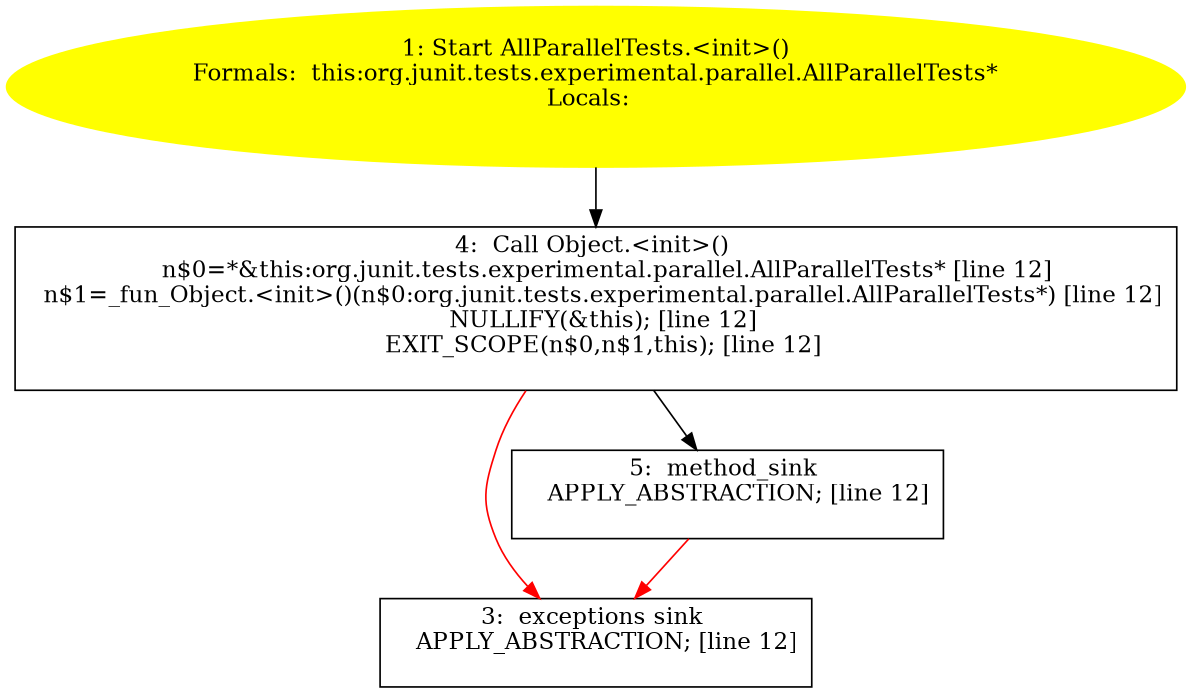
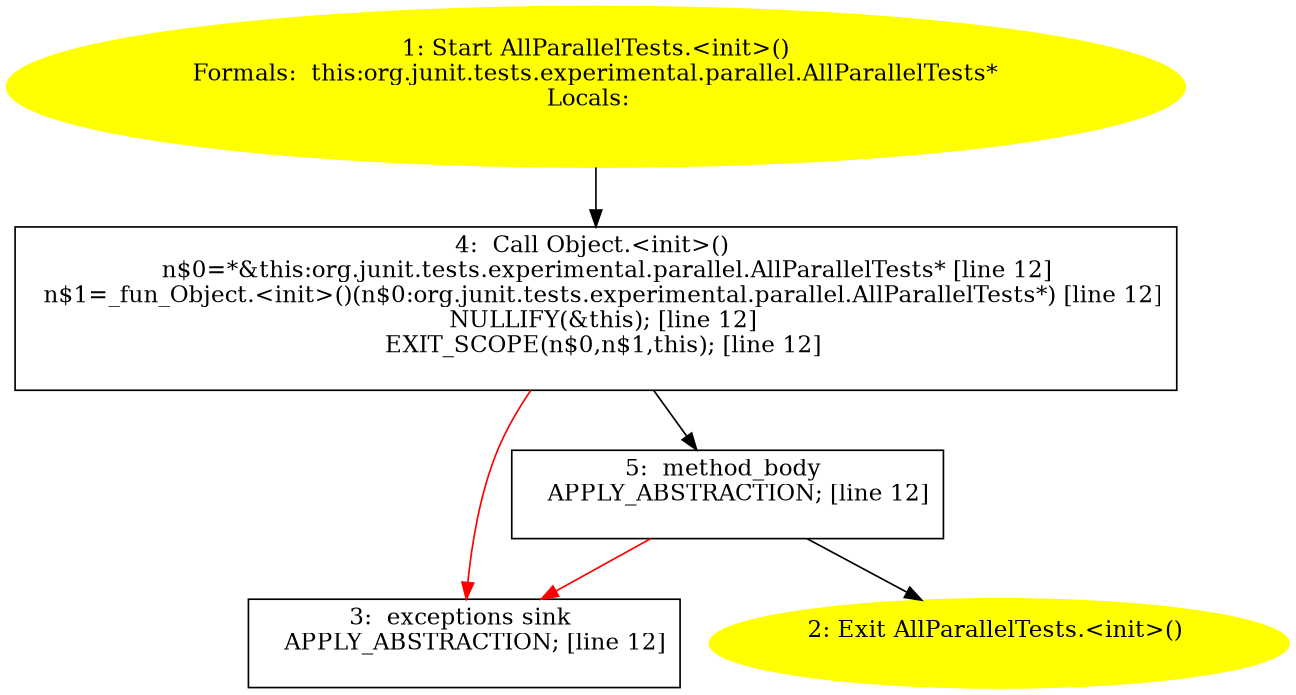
node "5:  method_sink APPLY_ABSTRACTION; [line 12]": label "5:  method_sink APPLY_ABSTRACTION; [line 12]" -> "5:  method_body APPLY_ABSTRACTION; [line 12]"
node "2: Exit AllParallelTests.<init>()": added
